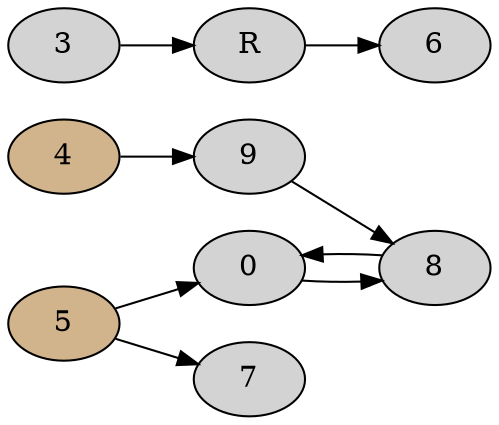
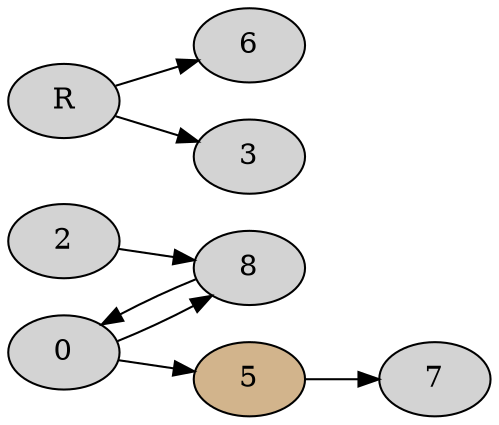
edge "3" -> "R": reversed
node "4": removed
node "9": label "9" -> "2"
edge "5" -> "0": reversed
